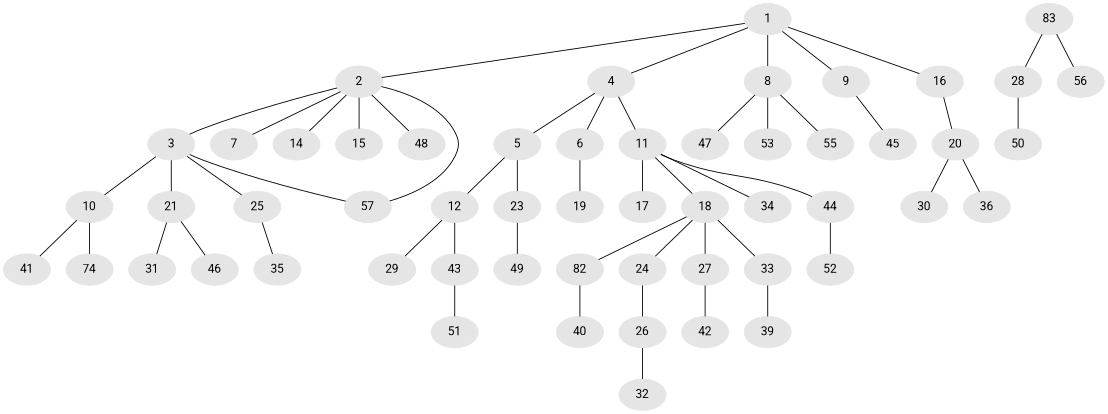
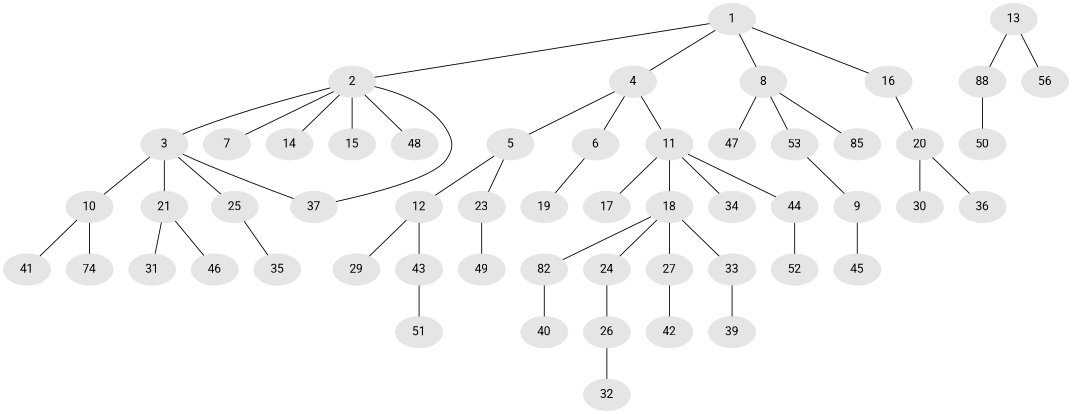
node "83": label "83" -> "13"
edge "1" -- "9": now "53" -- "9"
node "28": label "28" -> "88"
node "55": label "55" -> "85"
node "57": label "57" -> "37"
